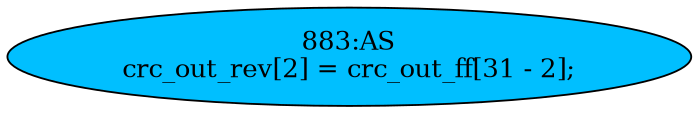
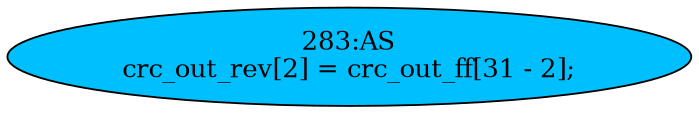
node "883:AS crc_out_rev[2] = crc_out_ff[31 - 2];": label "883:AS crc_out_rev[2] = crc_out_ff[31 - 2];" -> "283:AS crc_out_rev[2] = crc_out_ff[31 - 2];"
